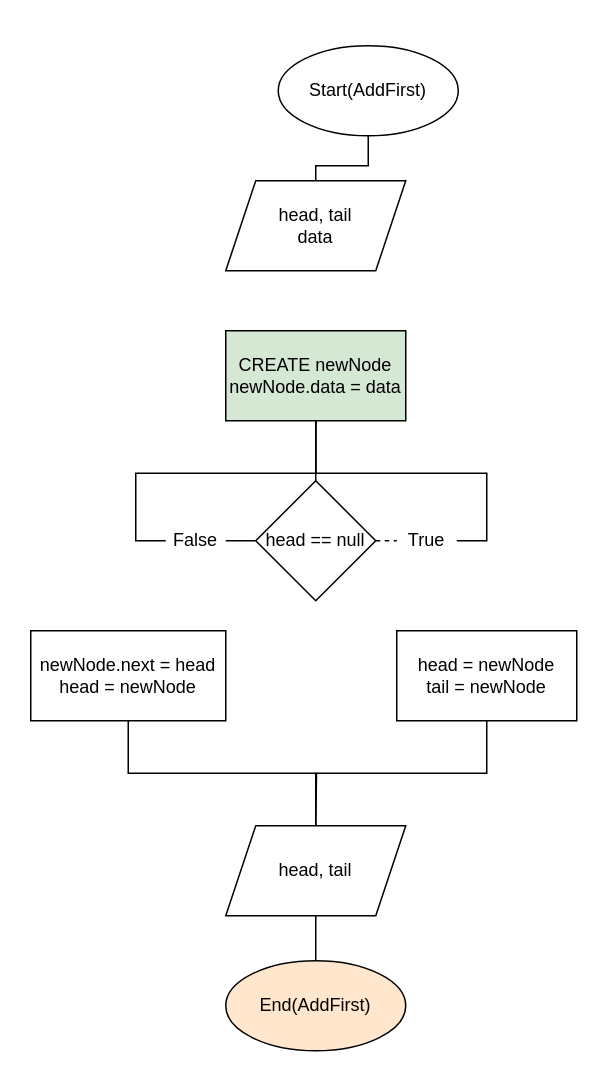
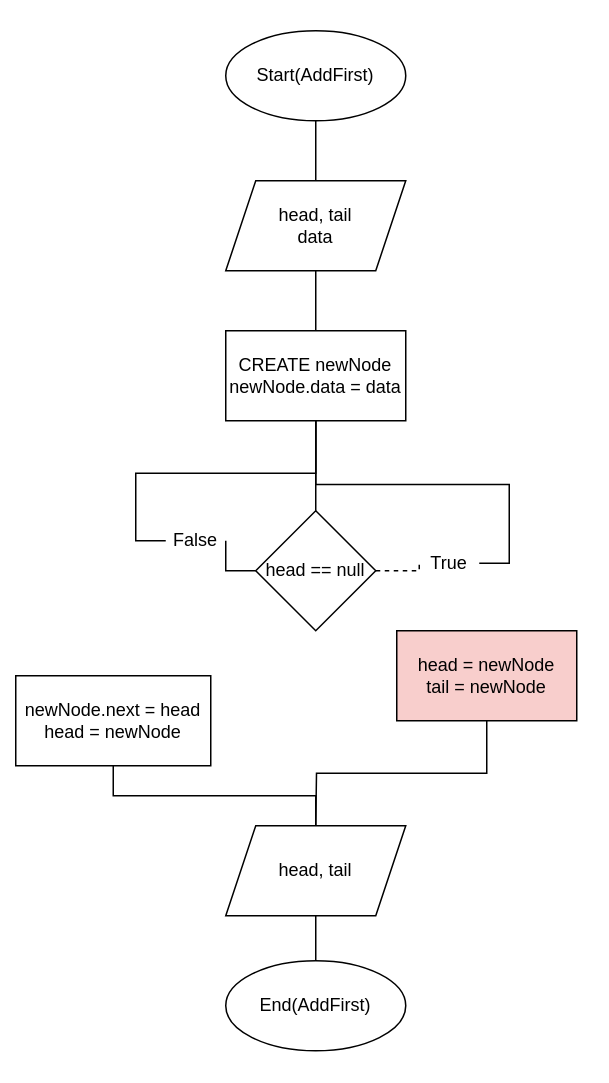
node "Start(AddFirst)": moved (368, 91) -> (316, 76)
edge "head, tail data" -- "CREATE newNode newNode.data = data": added
node "CREATE newNode newNode.data = data": fillcolor #d5e8d4 -> #ffffff
node "head == null": moved (316, 541) -> (316, 571)
node "True": moved (427, 541) -> (449, 563)
node "newNode.next = head head = newNode": moved (128, 676) -> (113, 721)
node "head = newNode tail = newNode": fillcolor #ffffff -> #f8cecc
node "End(AddFirst)": fillcolor #ffe6cc -> #ffffff
